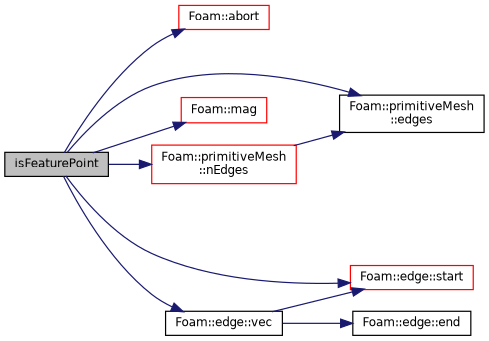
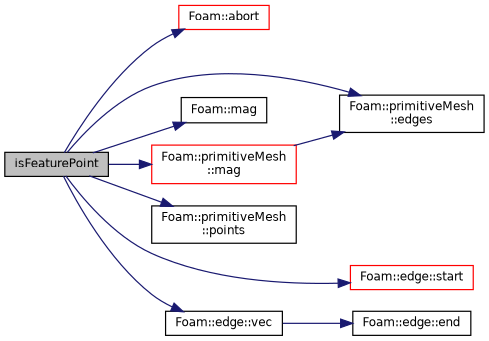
node "Foam::mag": color red -> black
node "Foam::primitiveMesh ::nEdges": label "Foam::primitiveMesh ::nEdges" -> "Foam::primitiveMesh ::mag"
node "Foam::primitiveMesh ::points": added
edge "Foam::edge::vec" -> "Foam::edge::start": removed
